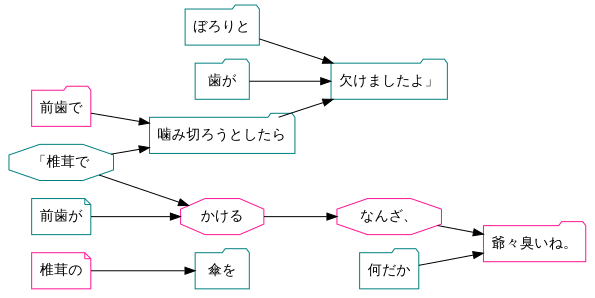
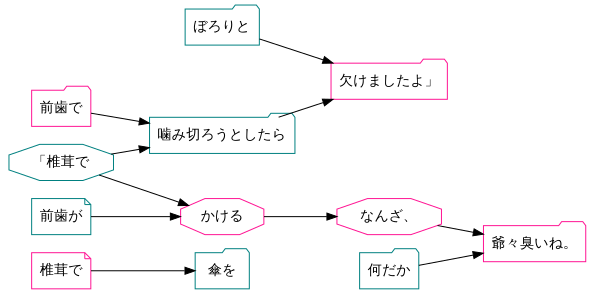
node "歯が": removed
node "欠けましたよ」": color teal -> deeppink
node "椎茸の": label "椎茸の" -> "椎茸で"
